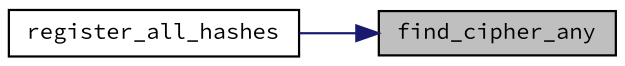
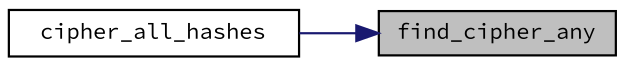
node "register_all_hashes": label "register_all_hashes" -> "cipher_all_hashes"
